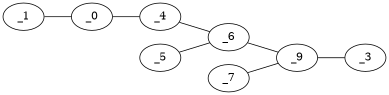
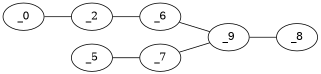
node "_1": removed
node "_4": label "_4" -> "_2"
edge "_6" -- "_5": now "_7" -- "_5"
node "_3": label "_3" -> "_8"
